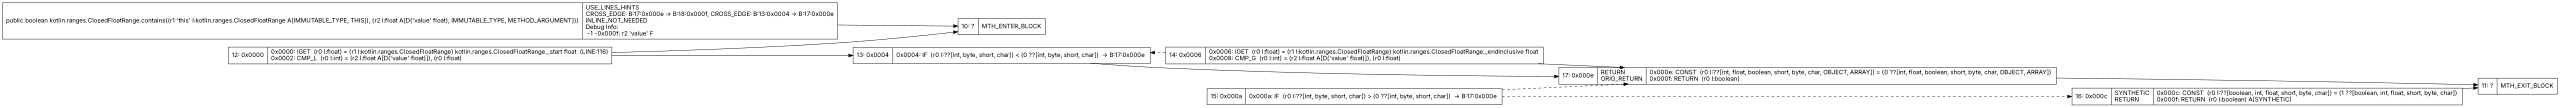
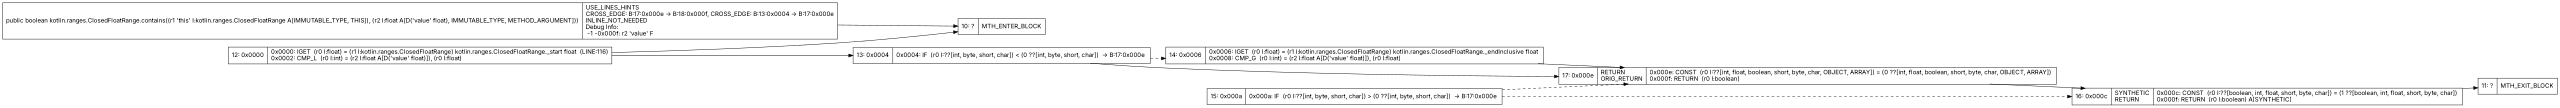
edge "14: 0x0006" -> "13: 0x0004": reversed
edge "17: 0x000e" -> "11: ?": now "17: 0x000e" -> "16: 0x000c"
